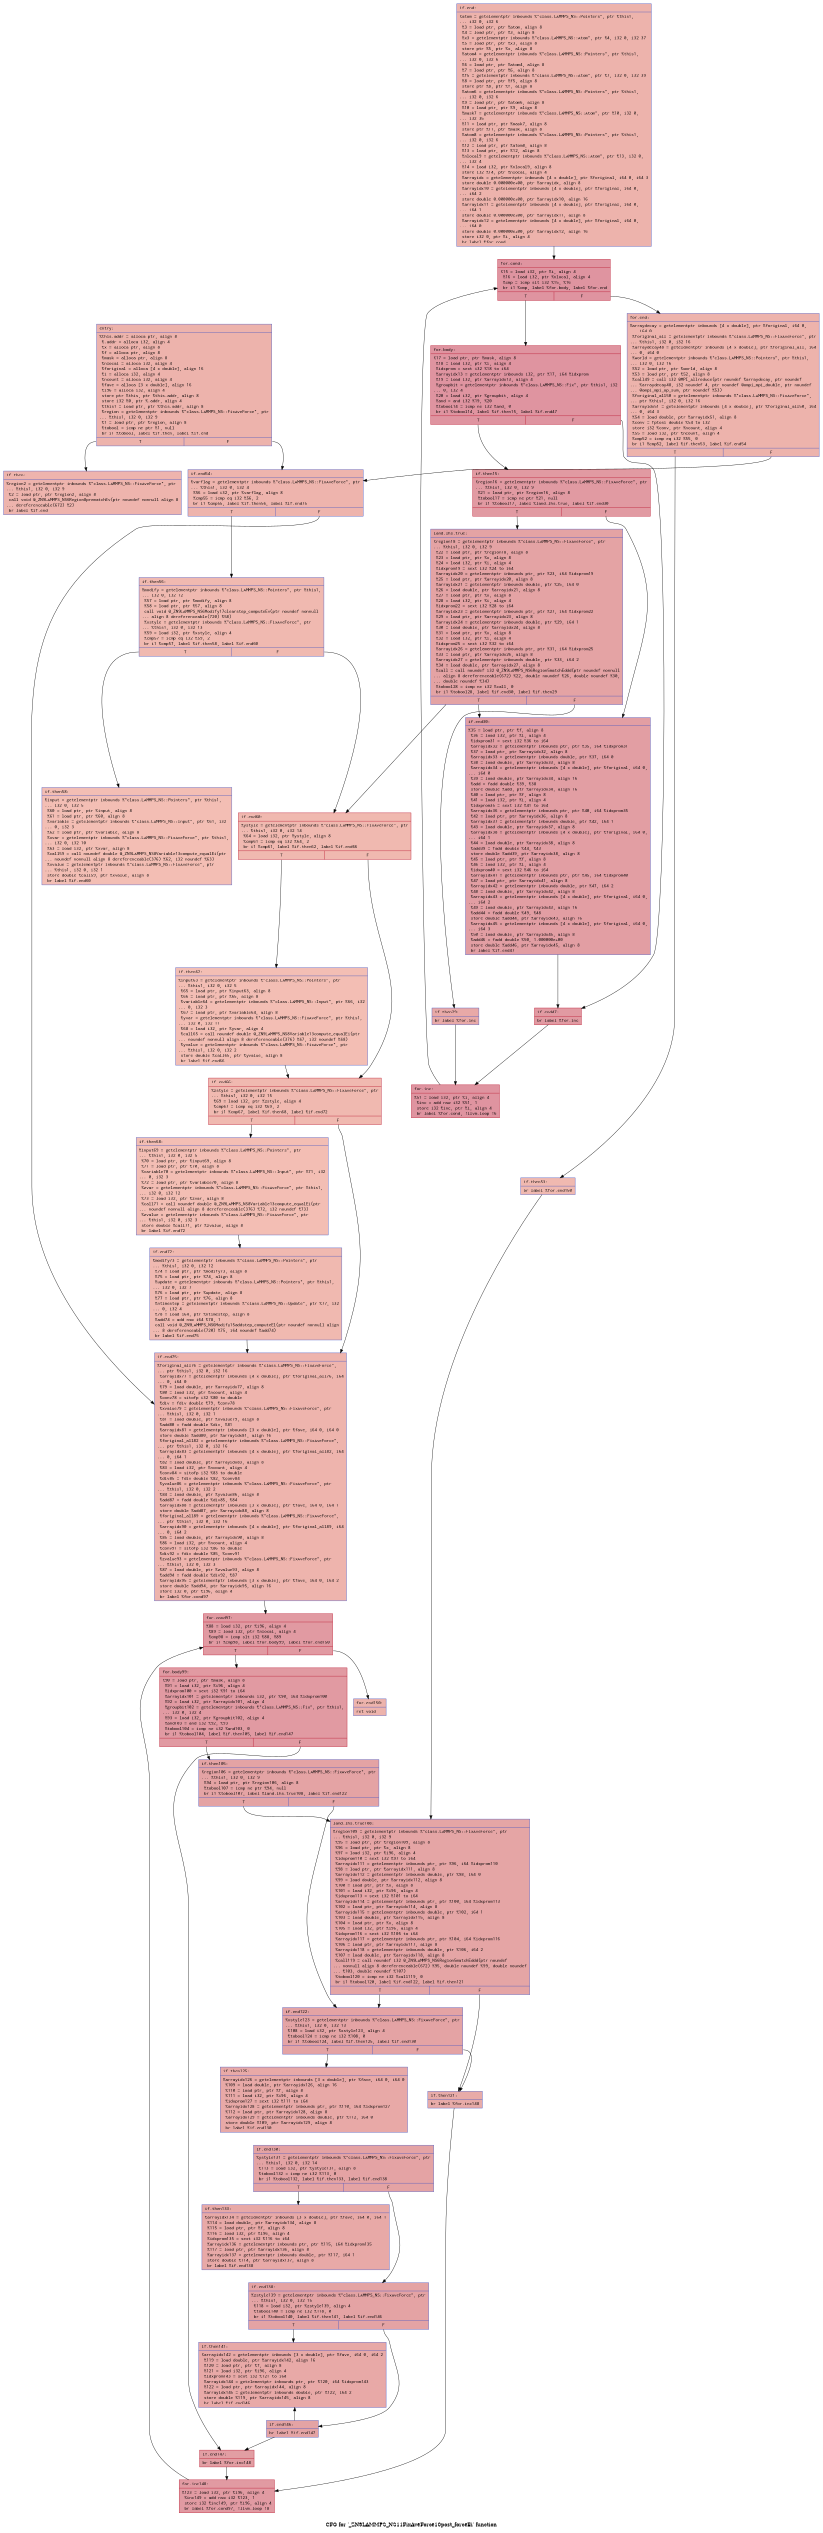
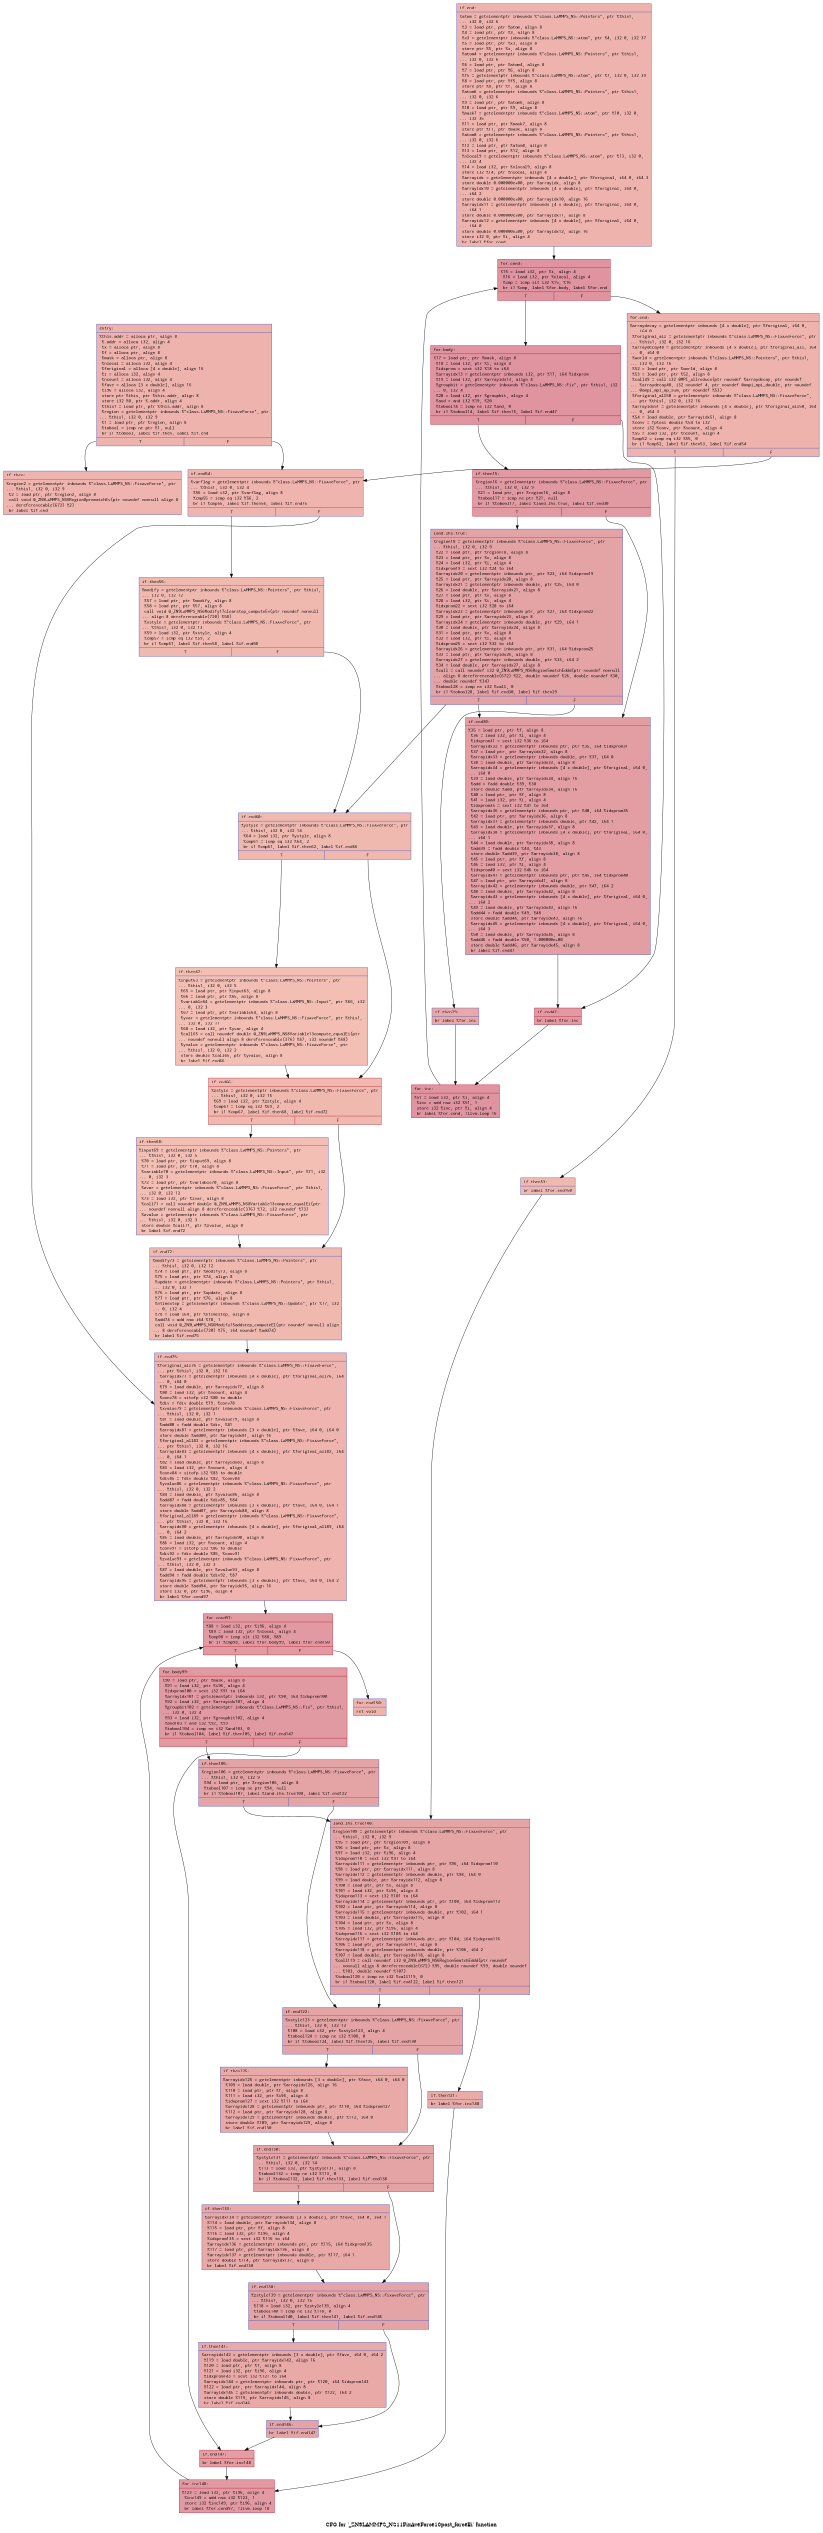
node "if.then58:": removed
node "if.end60:": color #b70d28ff -> #3d50c3ff
edge "if.end66:" -> "if.end75:": now "if.end66:" -> "if.end72:"
edge "if.end122:" -> "if.then121:": now "if.end122:" -> "if.end130:"
edge "if.then125:" -> "if.end130:": added
edge "if.then133:" -> "if.end138:": added
edge "if.end146:" -> "if.then141:": reversed
